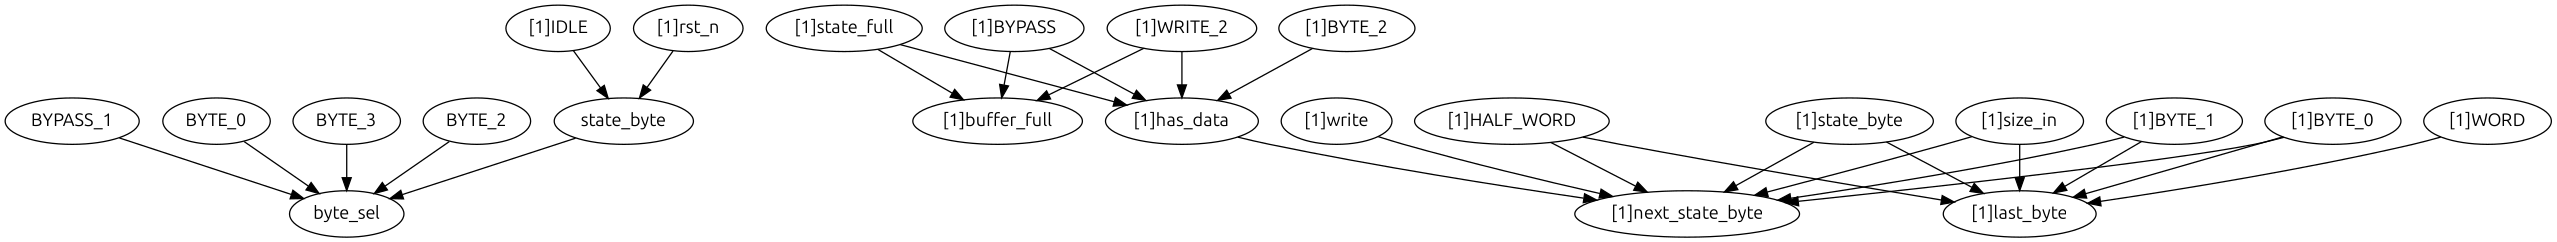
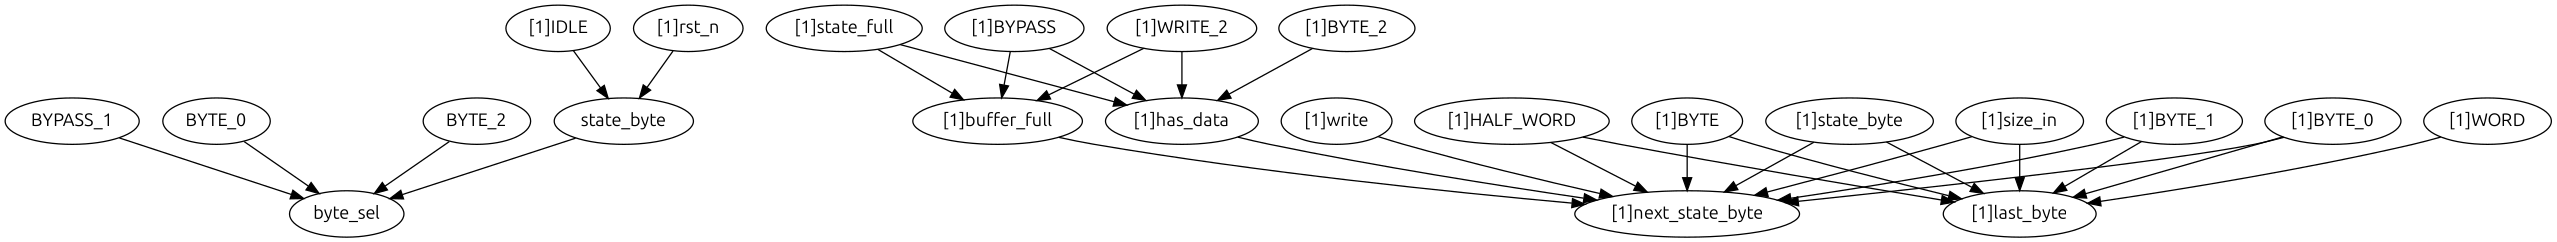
node "BYTE_3": removed
node "[1]BYTE": added
edge "[1]buffer_full" -> "[1]next_state_byte": added
